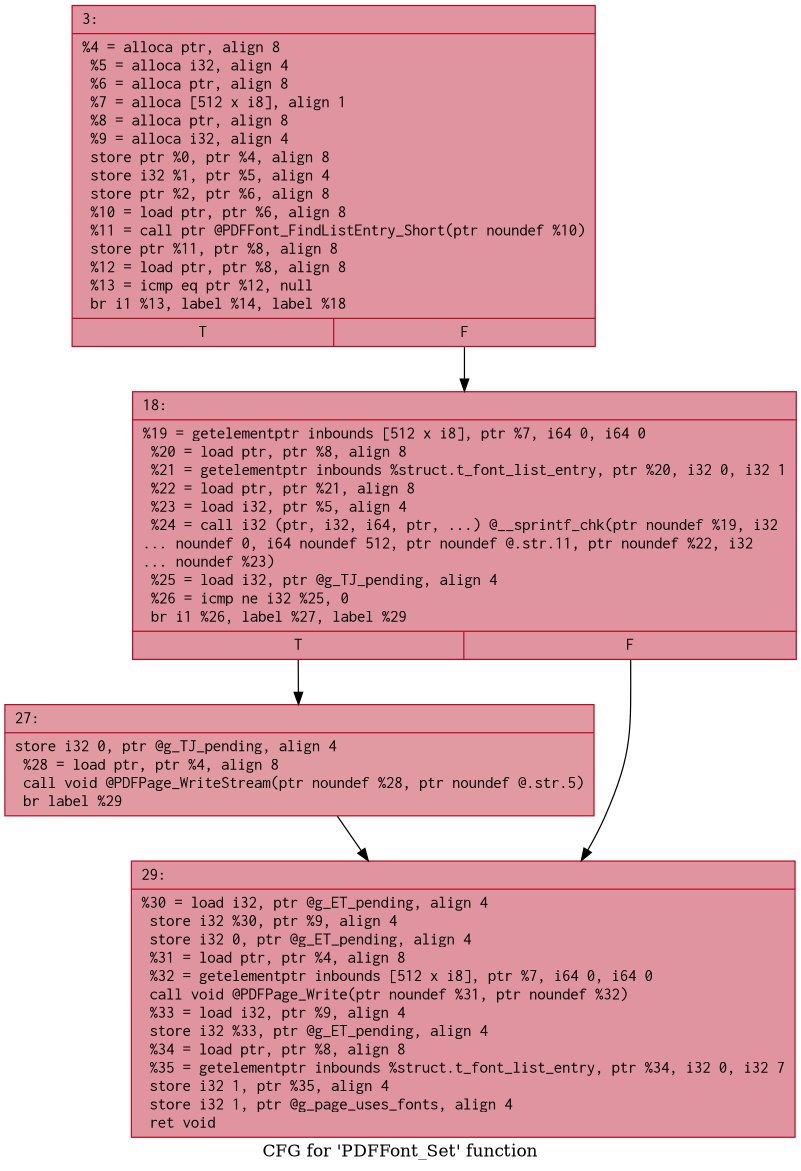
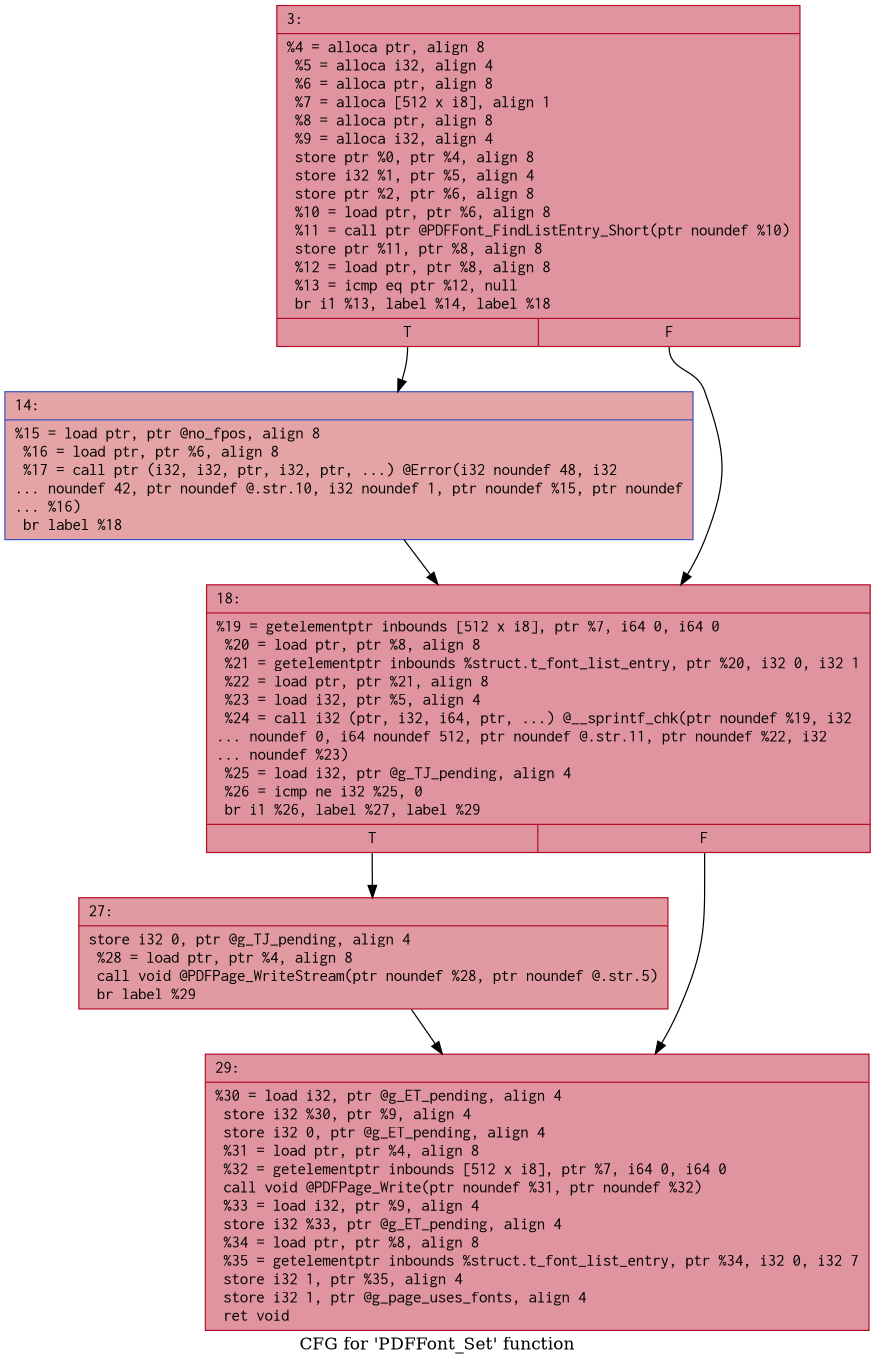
node "14:": added
